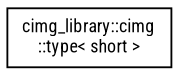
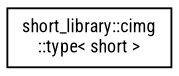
node "cimg_library::cimg ::type< short >": label "cimg_library::cimg ::type< short >" -> "short_library::cimg ::type< short >"
